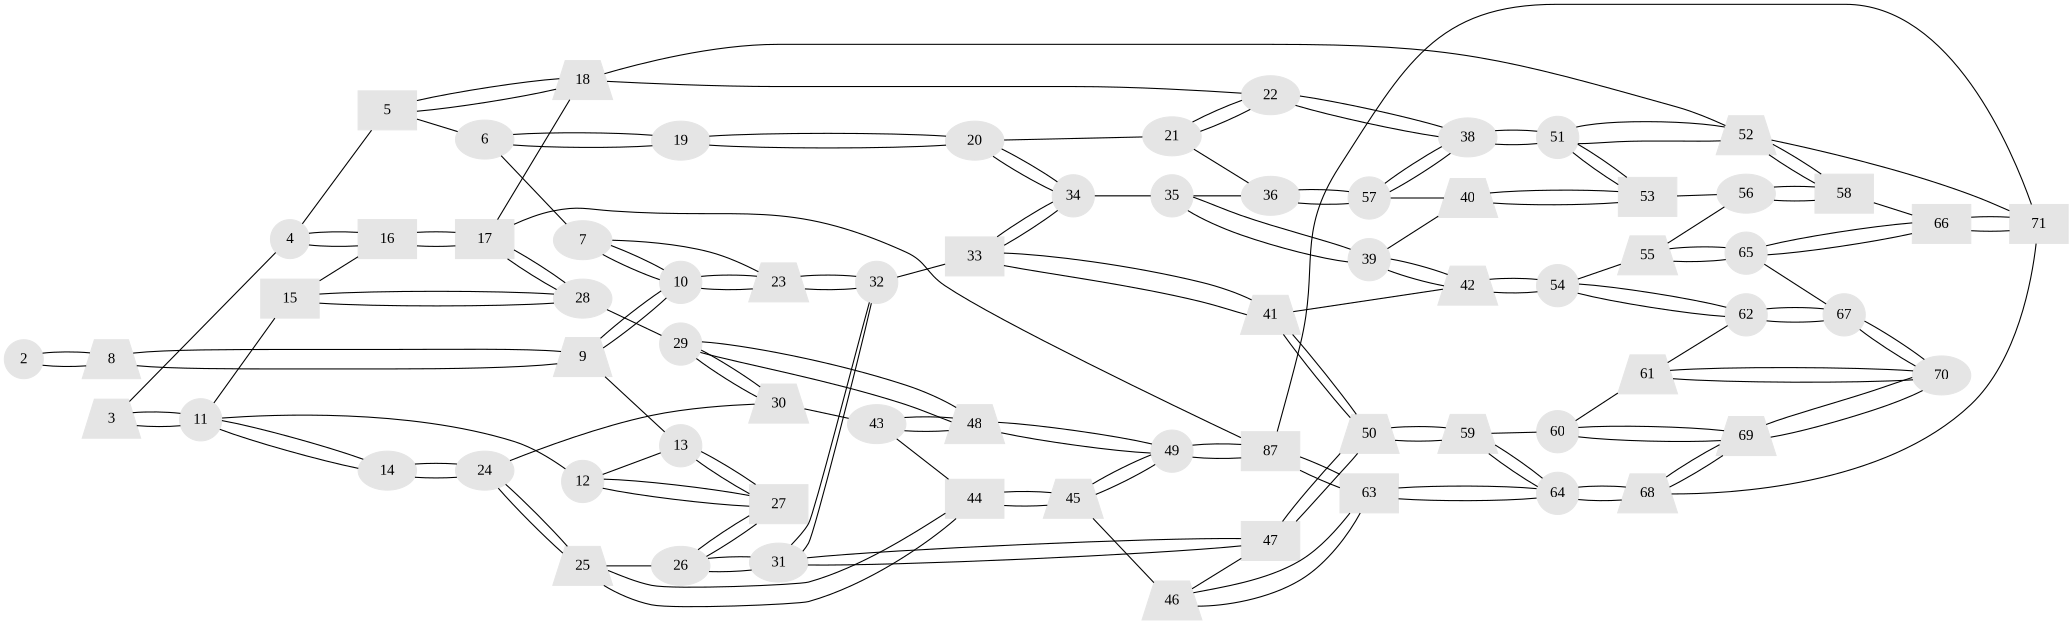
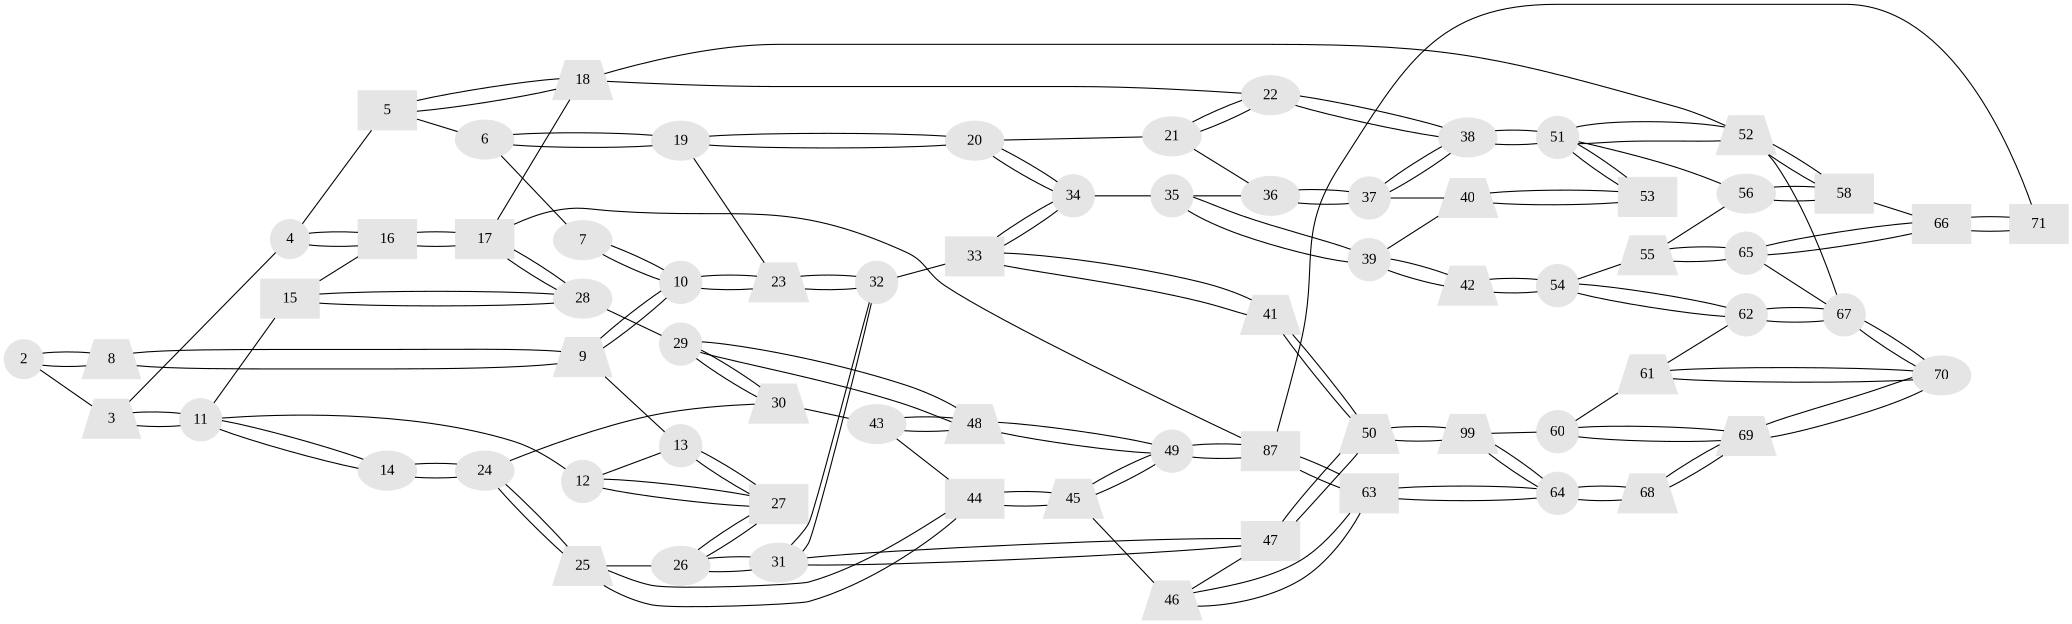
edge "52" -- "71": now "52" -- "67"
edge "56" -- "53": now "56" -- "51"
node "57": label "57" -> "37"
edge "7" -- "23": now "19" -- "23"
edge "42" -- "41": removed
edge "2" -- "3": added
node "59": label "59" -> "99"
edge "71" -- "68": removed
